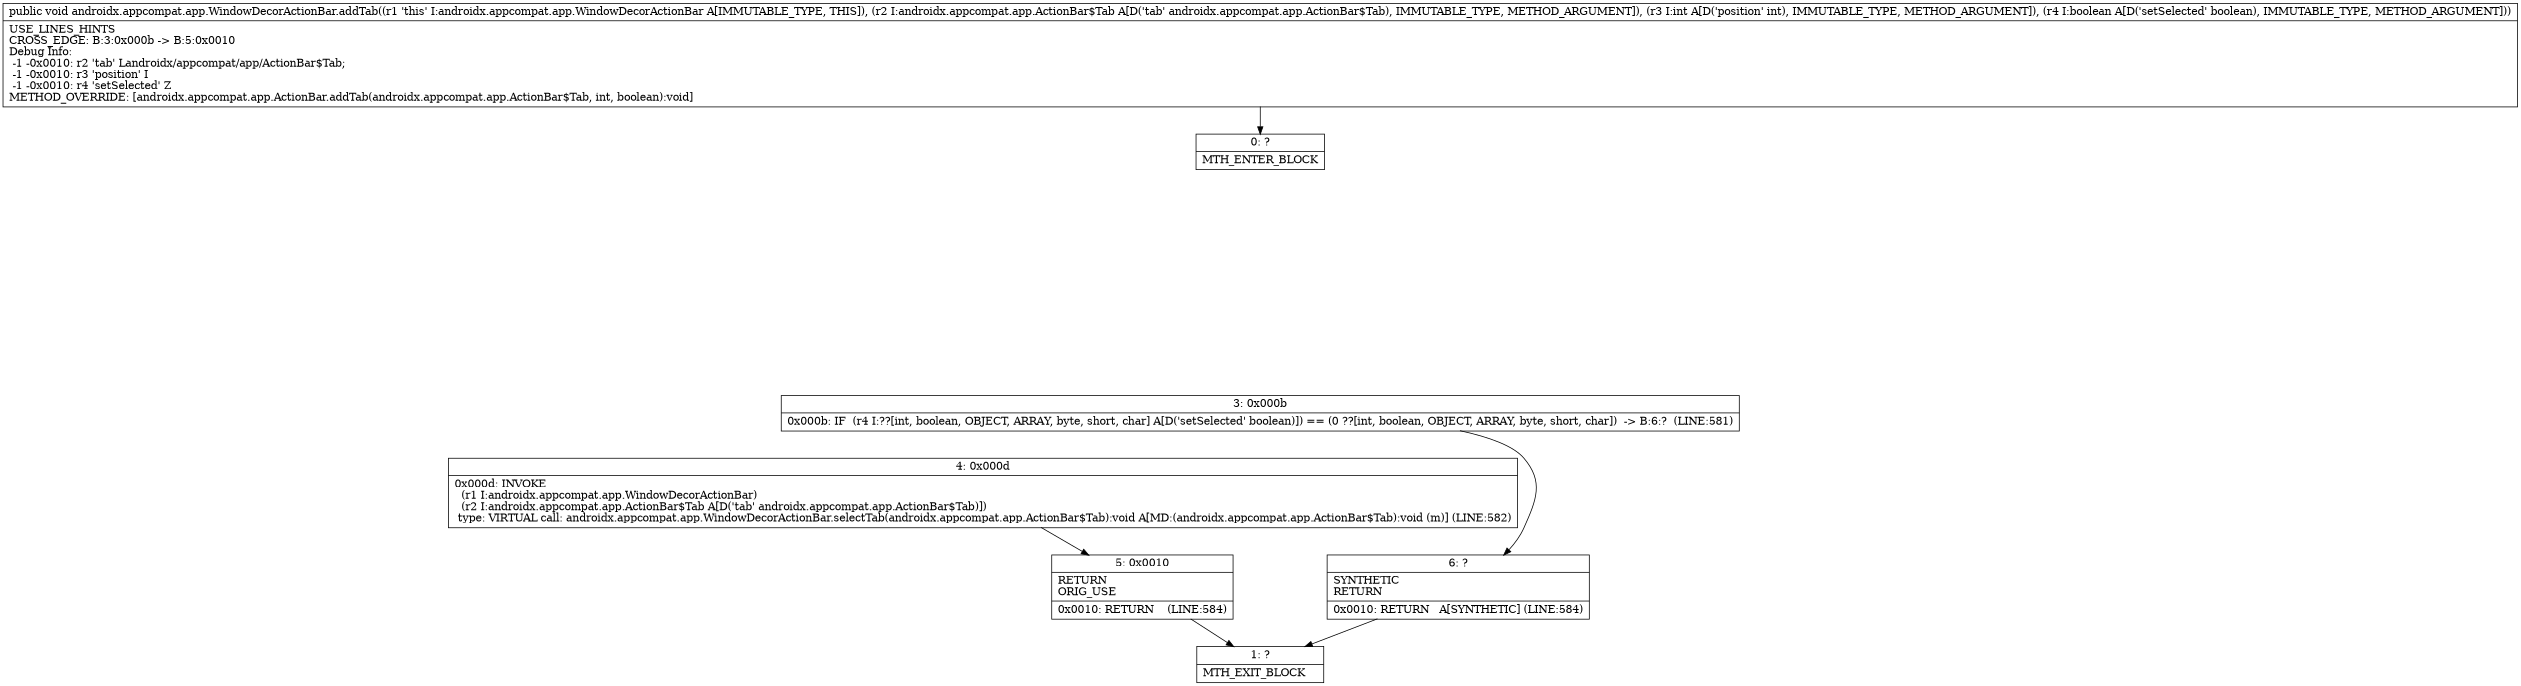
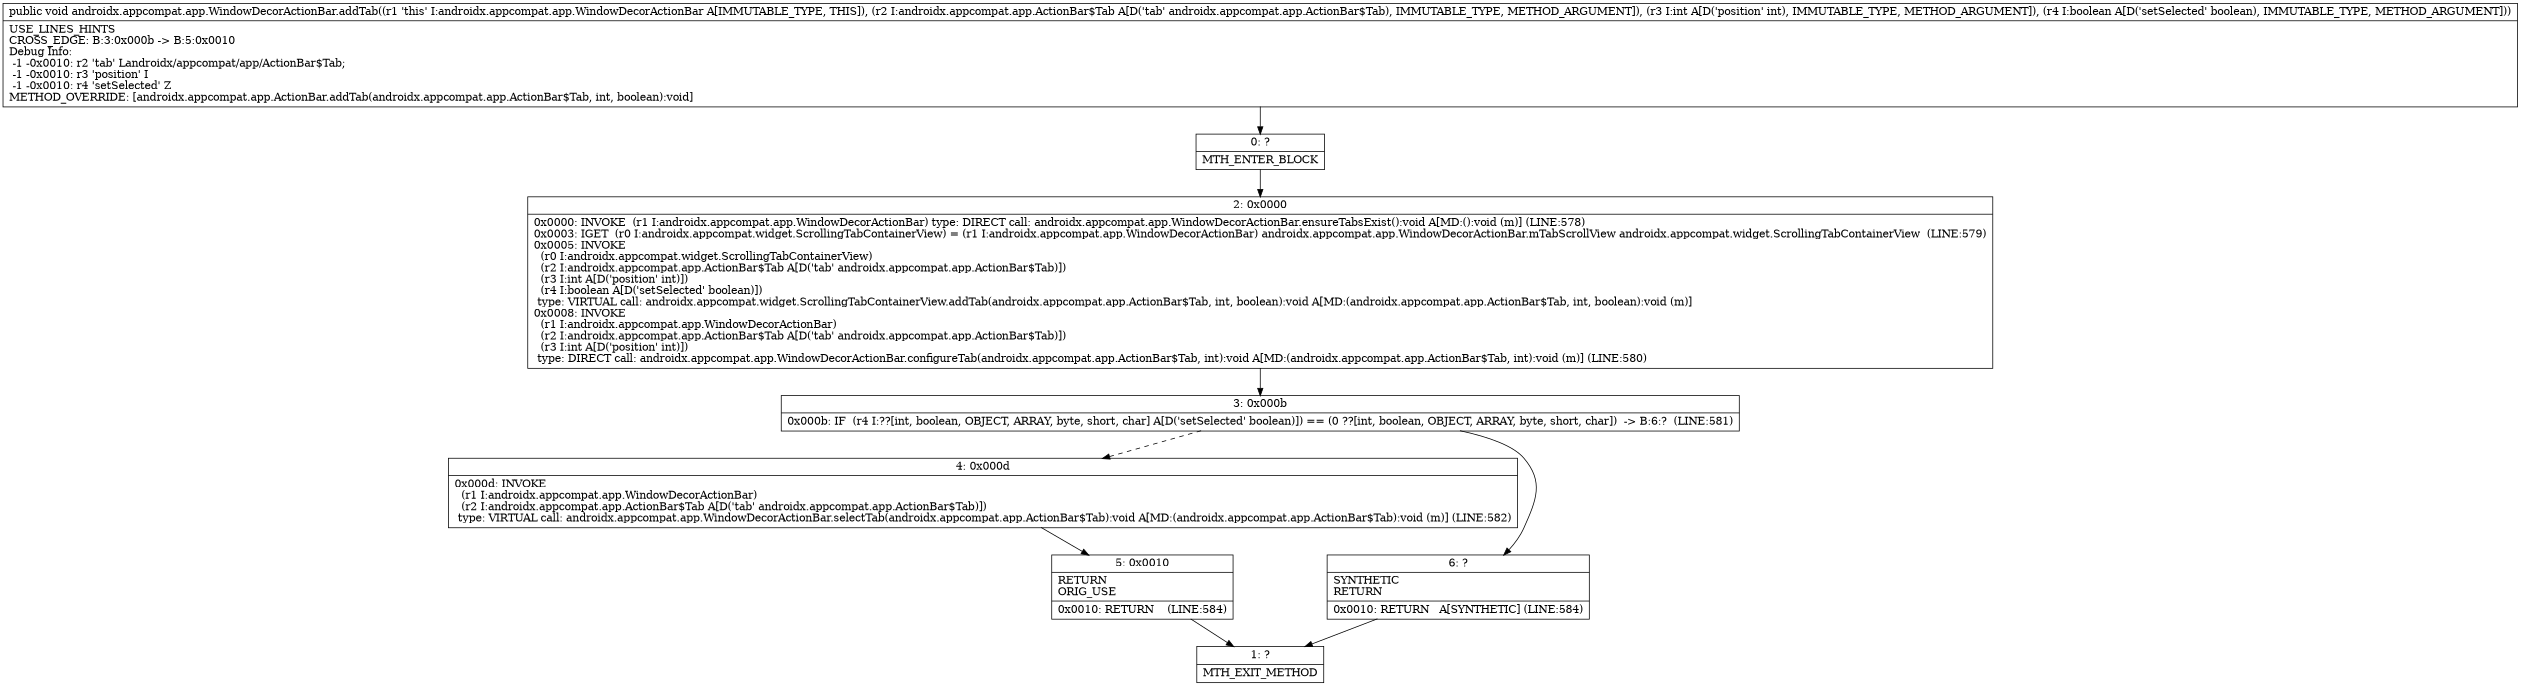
node "2: 0x0000": added
edge "3: 0x000b" -> "4: 0x000d": added
node "1: ?": text "MTH_EXIT_BLOCK" -> "MTH_EXIT_METHOD"
